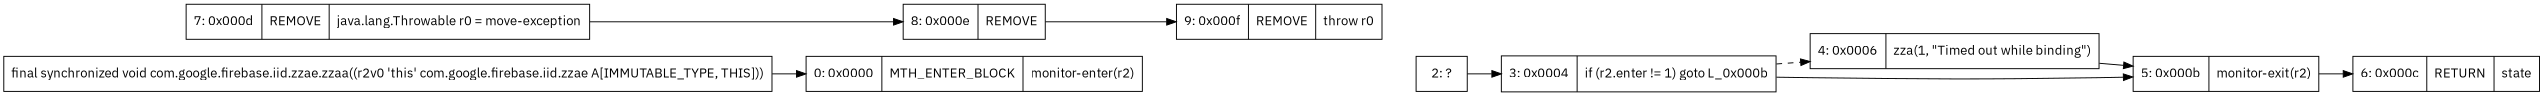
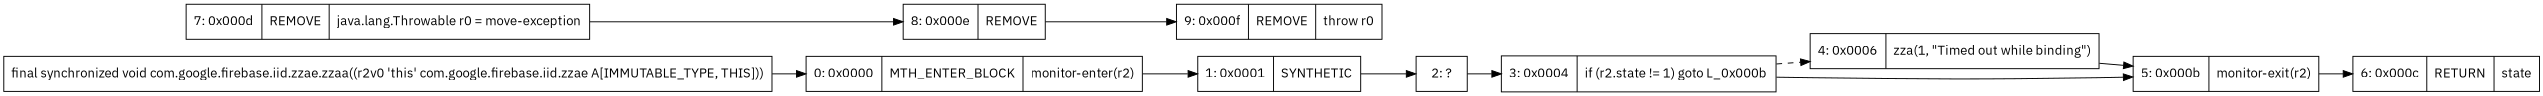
node "3: 0x0004": text "if (r2.enter != 1) goto L_0x000b" -> "if (r2.state != 1) goto L_0x000b"
node "1: 0x0001": added
